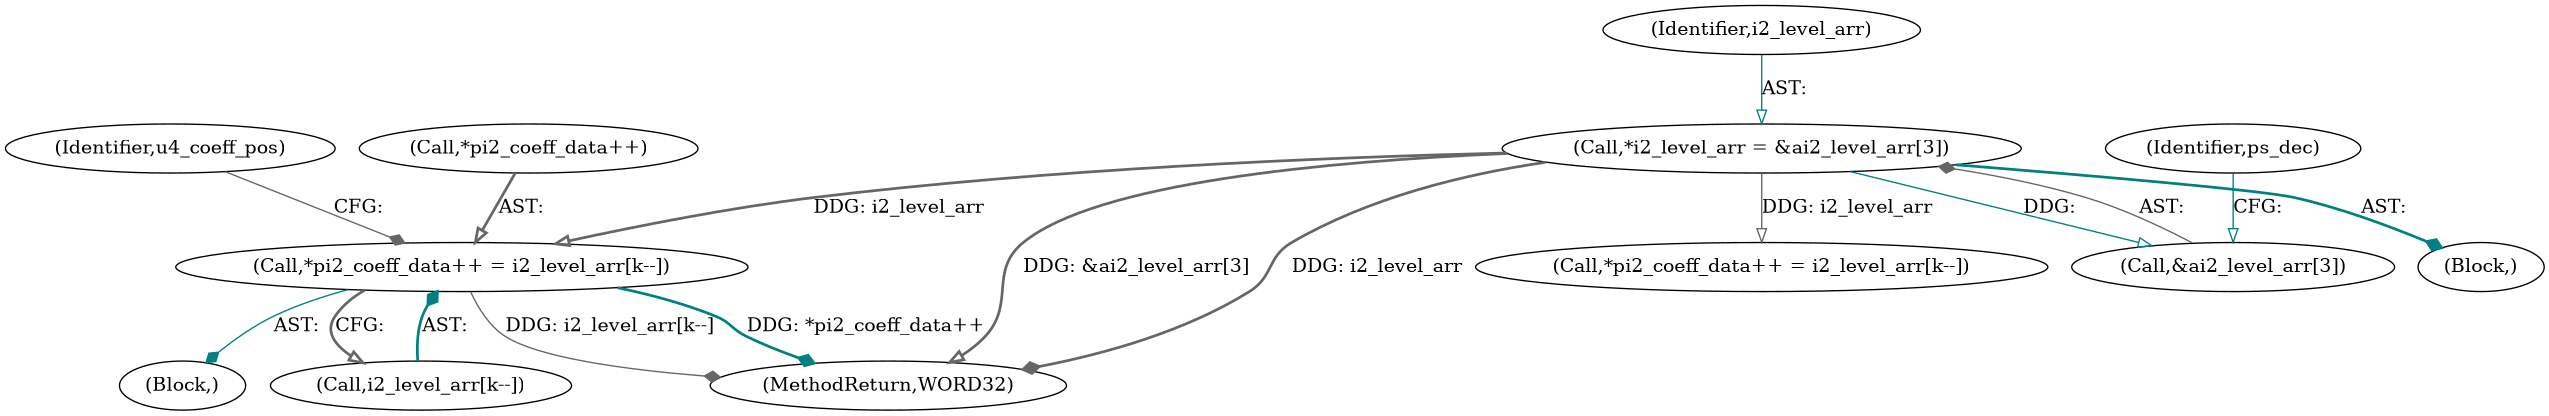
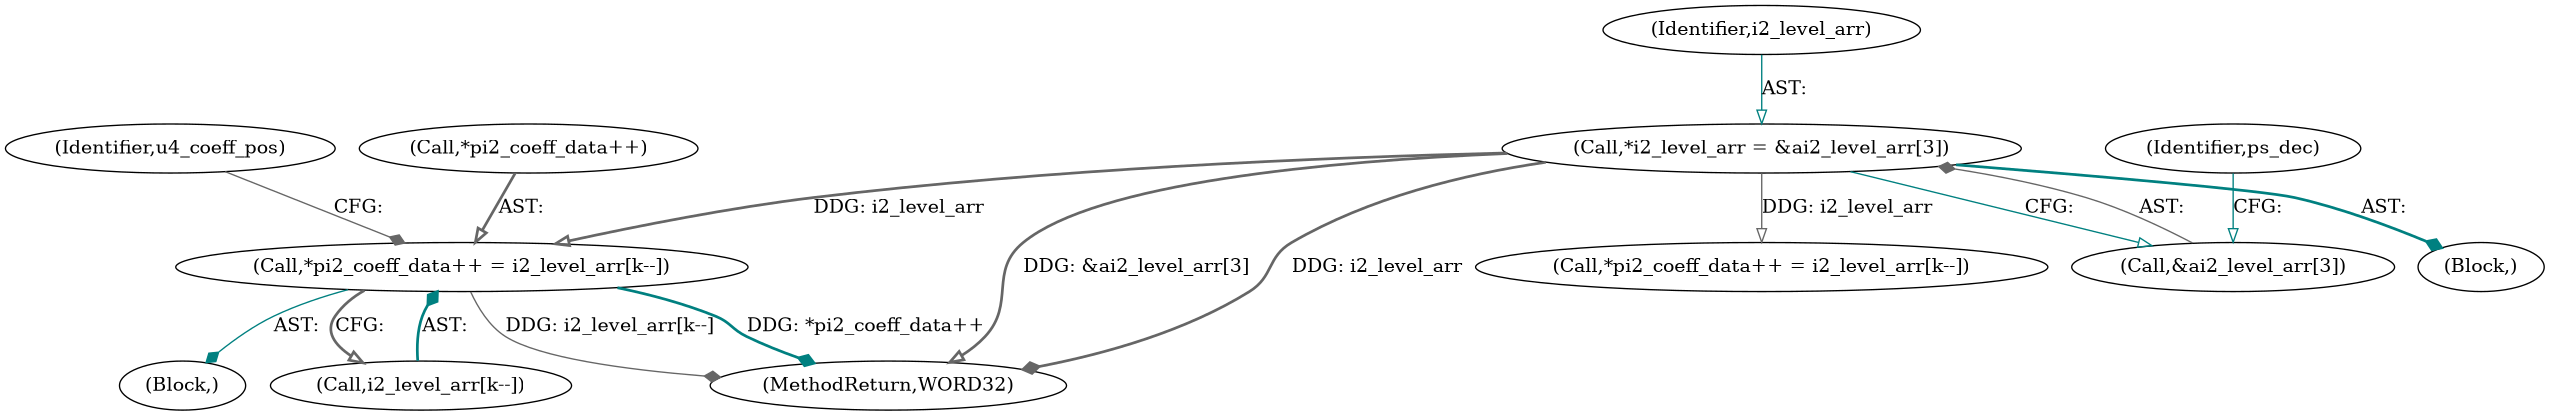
edge "(Call,*i2_level_arr = &ai2_level_arr[3])" -> "(Call,&ai2_level_arr[3])": label "DDG: " -> "CFG: "
